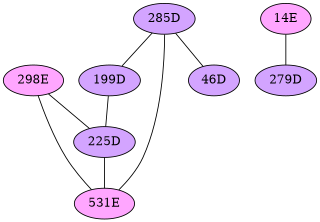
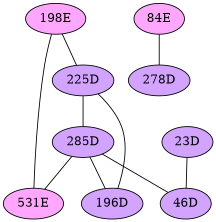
node "14E": label "14E" -> "84E"
node "298E": label "298E" -> "198E"
node "199D": label "199D" -> "196D"
node "279D": label "279D" -> "278D"
node "23D": added
edge "225D" -- "531E": now "225D" -- "285D"
